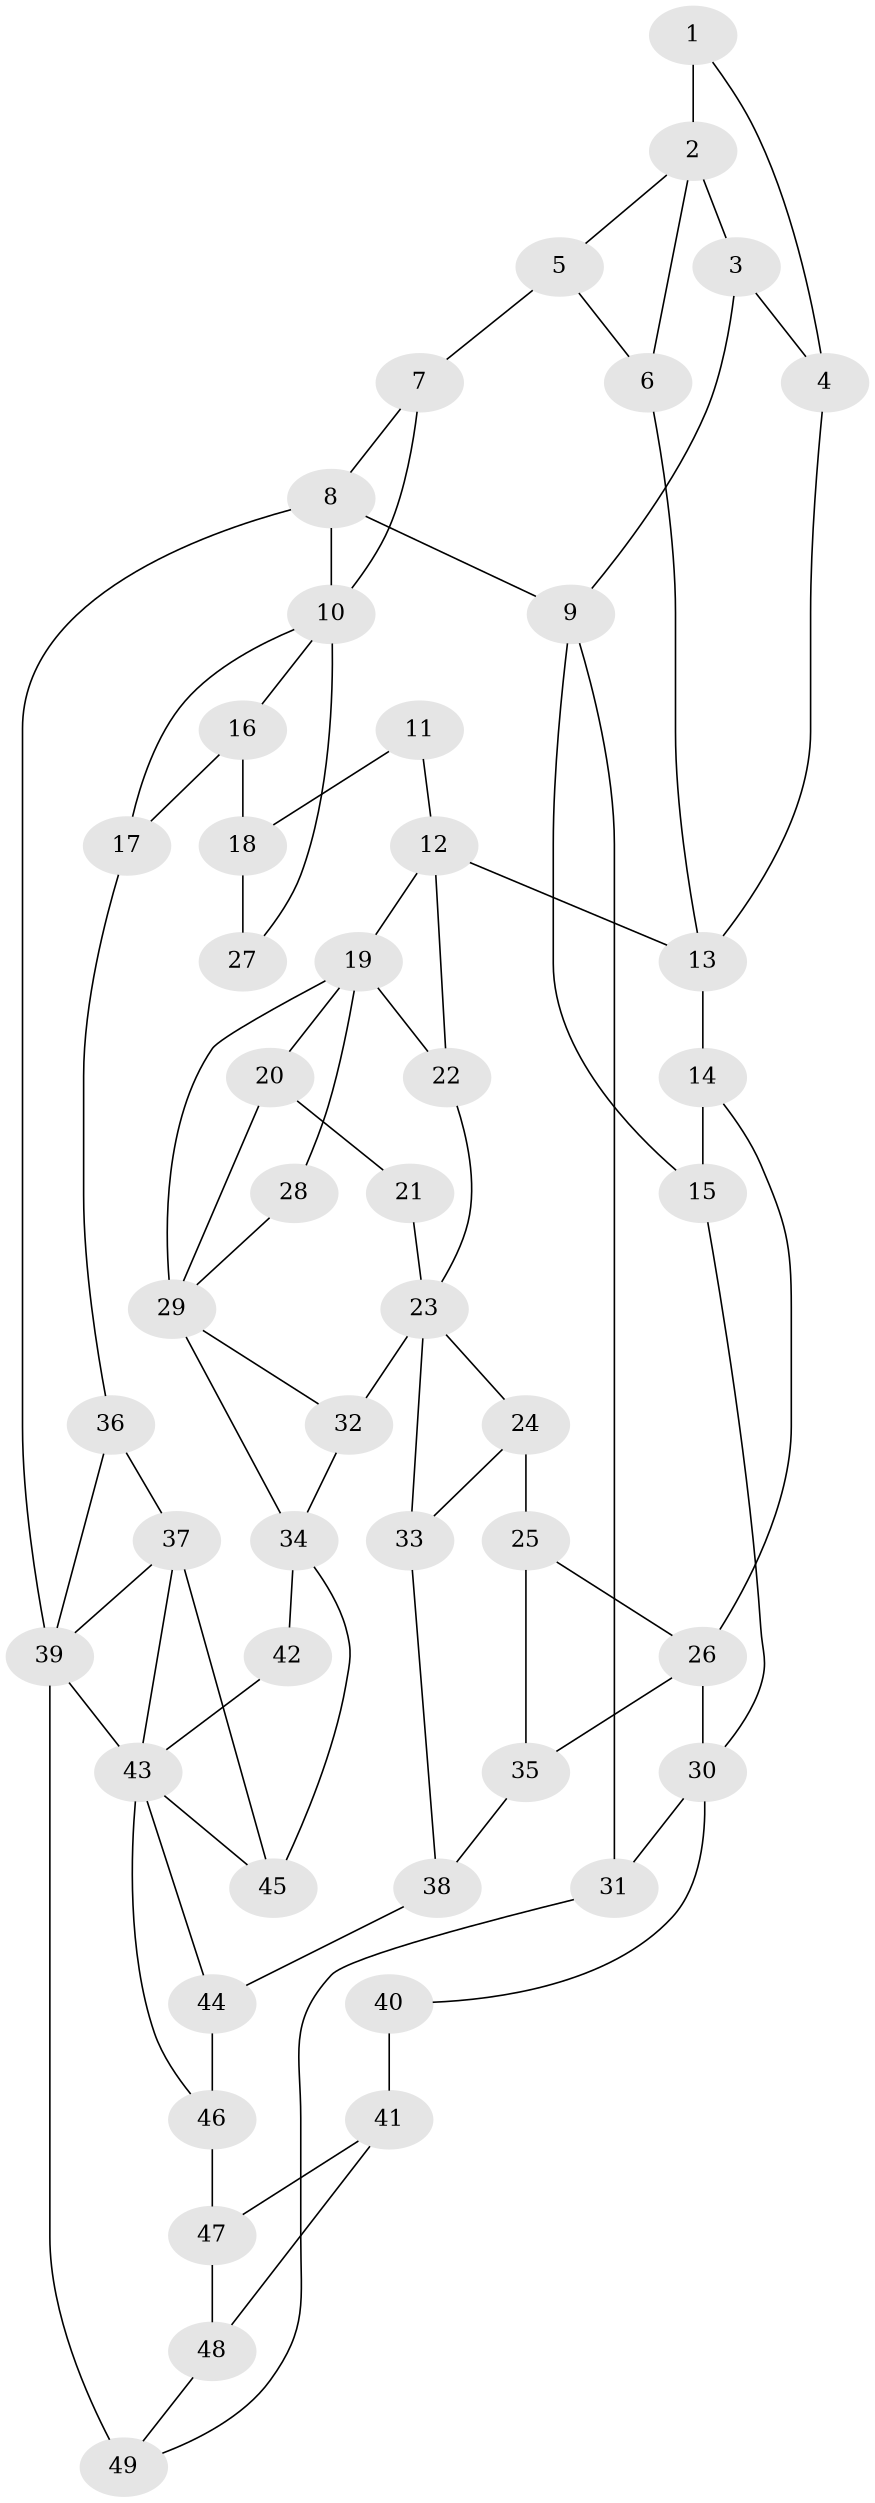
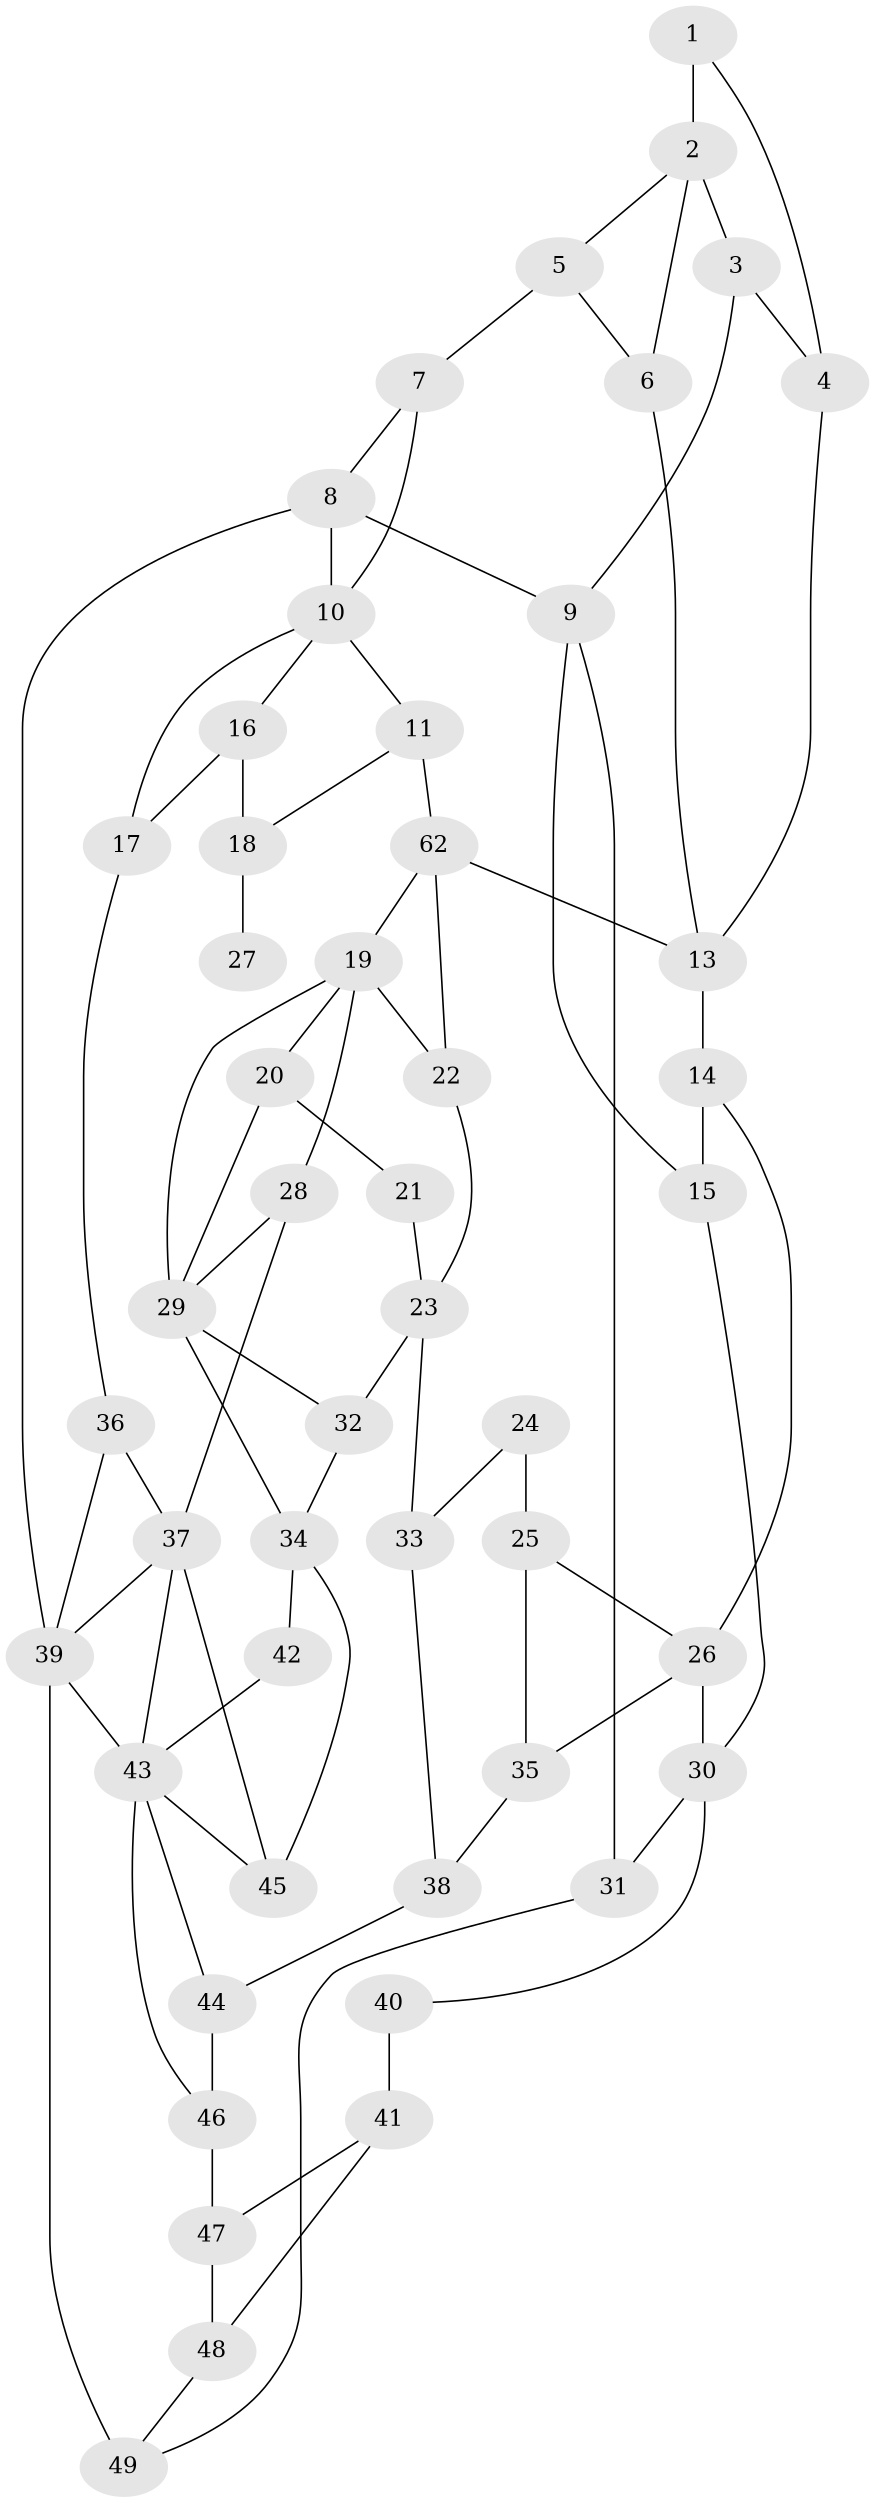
edge "10" -- "27": now "10" -- "11"
node "12": label "12" -> "62"
edge "28" -- "37": added
edge "23" -- "24": removed
